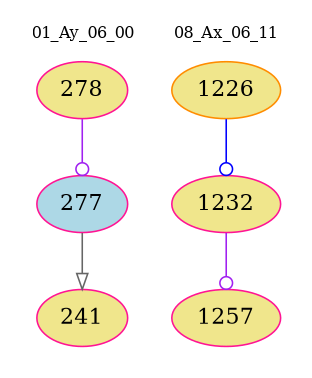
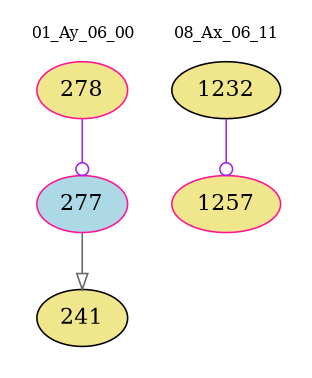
node "1226": removed
node "1232": color deeppink -> black
node "241": color deeppink -> black
